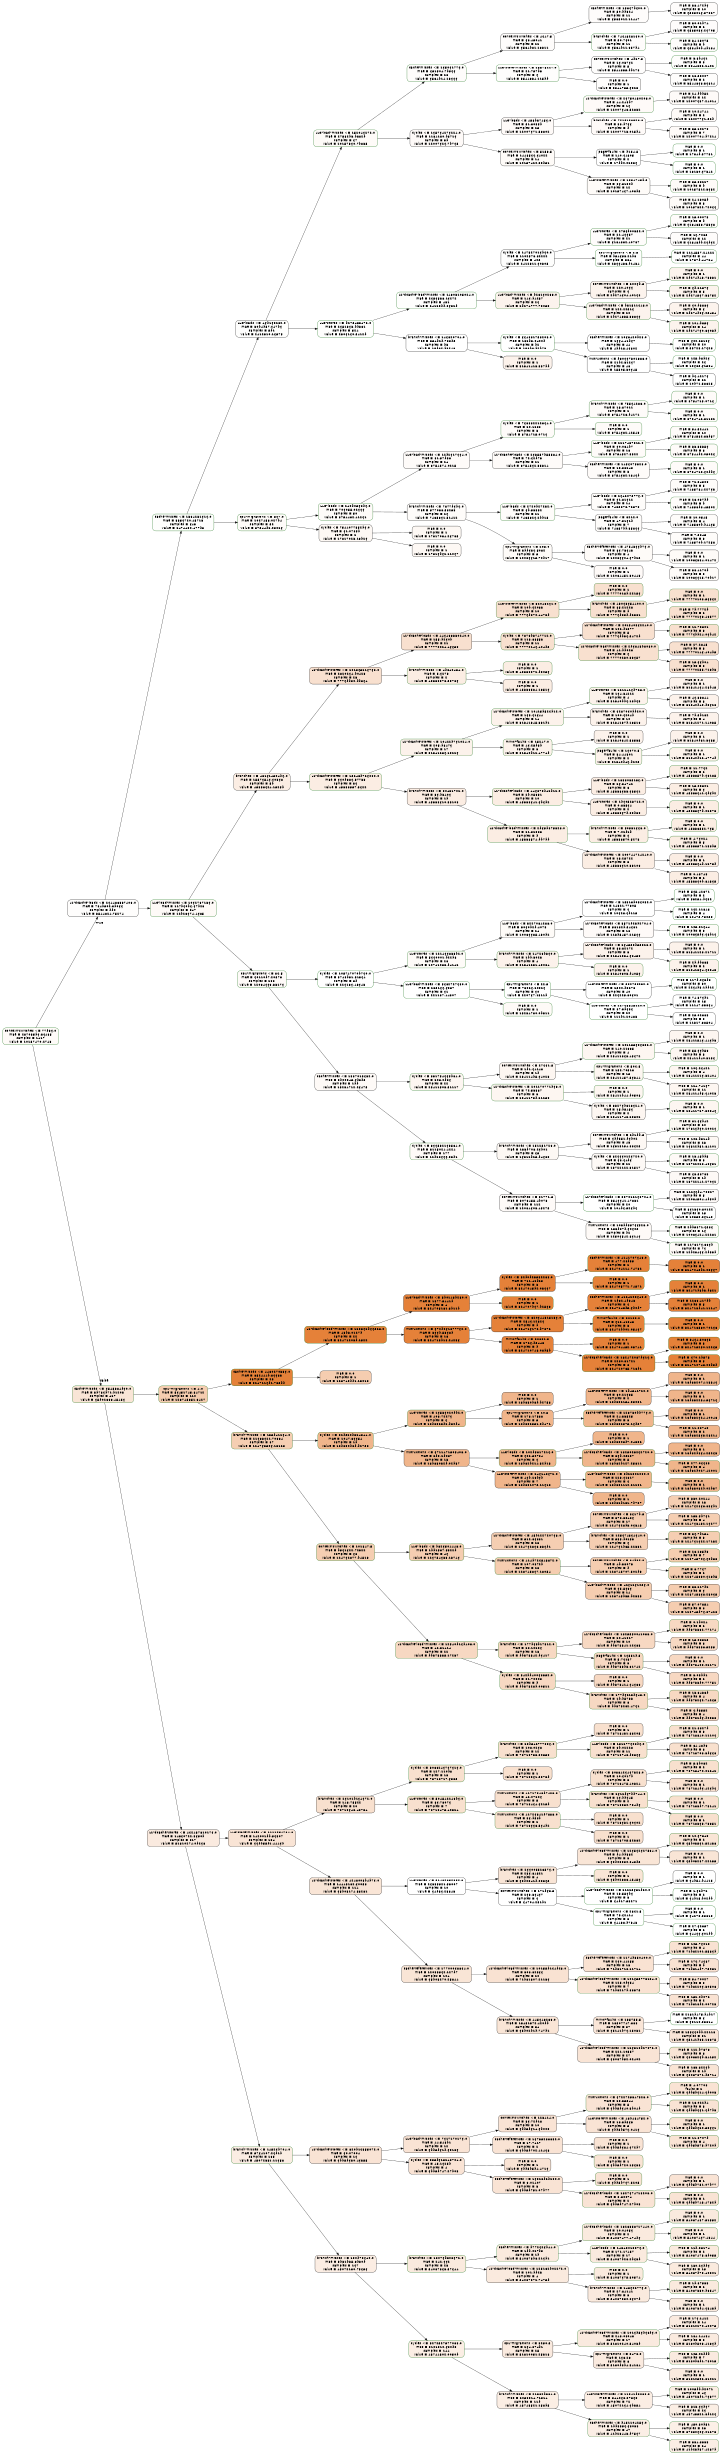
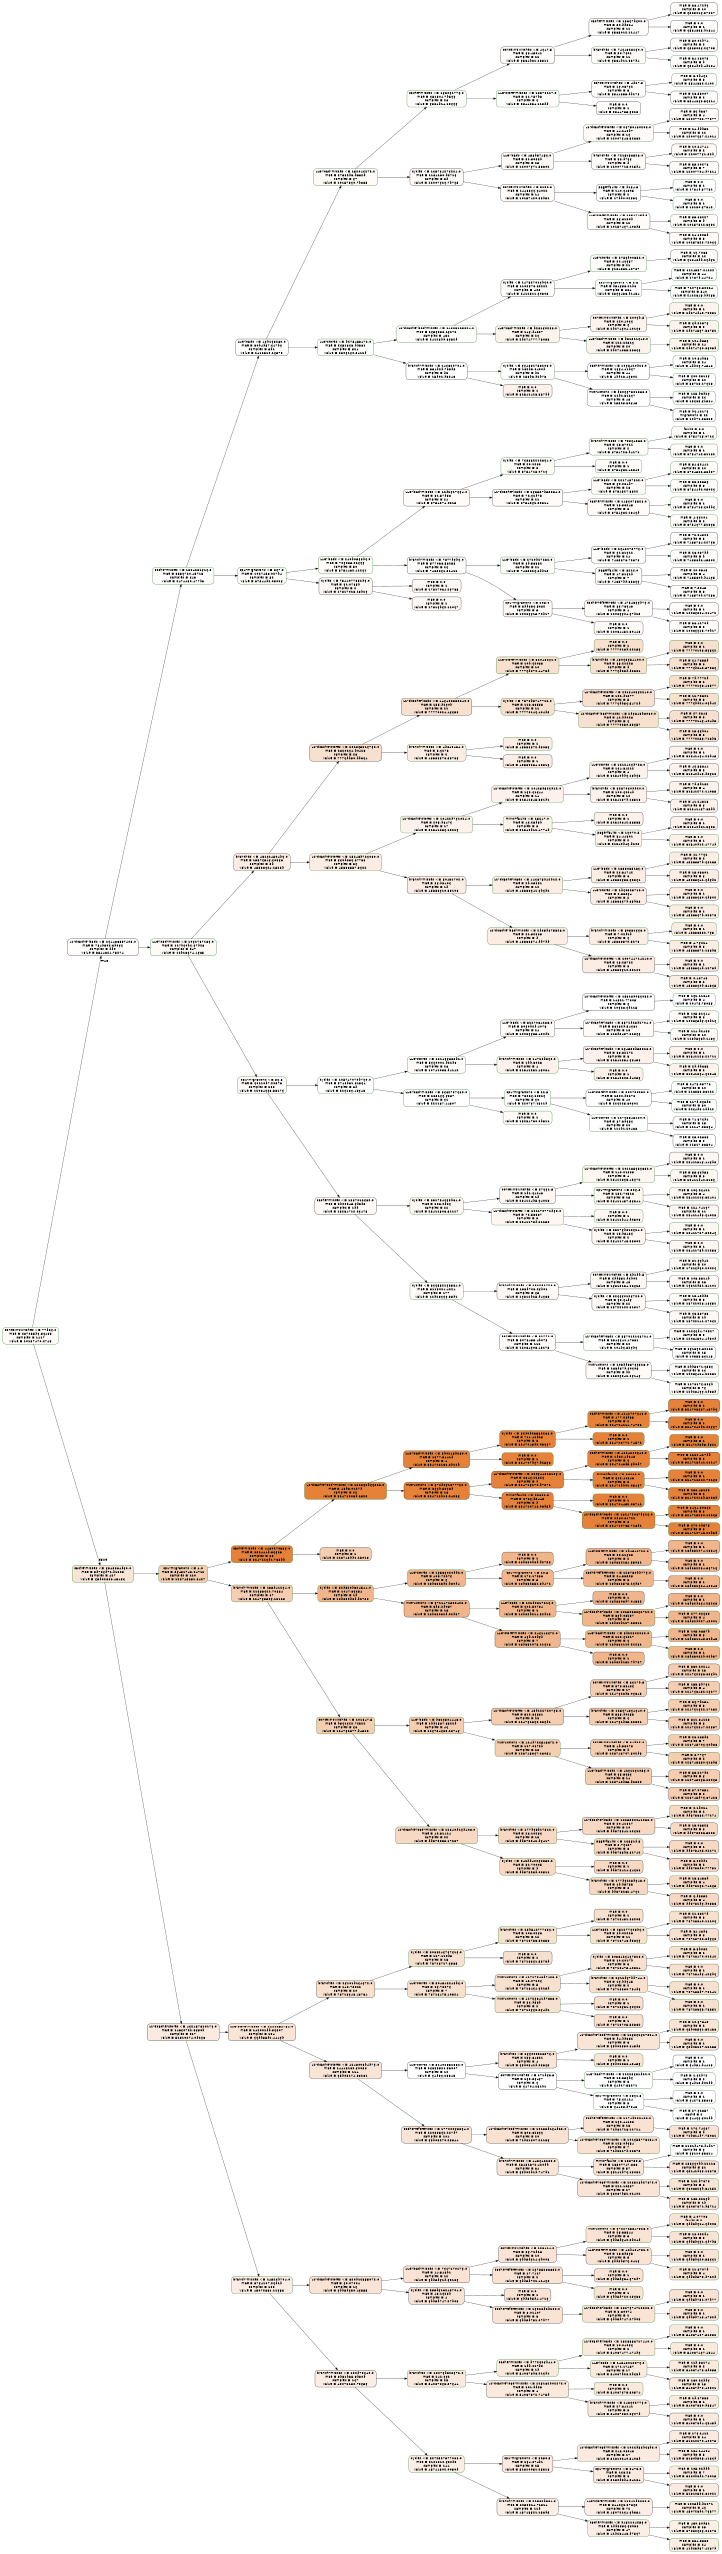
node "mae = 0.0 samples = 1 value = 6584835.91844": added
node "mae = 56.9387 samples = 4 value = 12007732.77377": added
node "mae = 15.00073 samples = 9 value = 6184858.75368": removed
node "mae = 710768.30824 samples = 340 value = 2412345.99253": added
node "mae = 60.93886 samples = 6 value = 29274986.05454": removed
node "mae = 10.34938 samples = 24 value = 49906.74548": added
node "mae = 96.42176 samples = 22 value = 10971.58825": label "mae = 96.42176 samples = 22 value = 10971.58825" -> "mae = 96.42176 migrations = 22 value = 10971.58825"
node "mae = 0.0 samples = 1 value = 8754715.0716": label "mae = 0.0 samples = 1 value = 8754715.0716" -> "faults = 0.0 samples = 1 value = 8754715.0716"
node "mae = 4.66104 samples = 2 value = 8754677.52365": added
node "mae = 64.78359 samples = 8 value = 77769843.57386": added
node "mae = 41.24313 samples = 6 value = 31341457.8599": added
node "mae = 0.0 samples = 1 value = 45338680.69502": added
node "mae = 565.42871 samples = 2 value = 53254.9632": removed
node "mae = 114.92433 samples = 10 value = 11395689.1486": added
node "mae = 2473.05778 samples = 10 value = 218838.38122": added
node "mae = 108.93149 samples = 23 value = 16312951.84101": label "mae = 108.93149 samples = 23 value = 16312951.84101" -> "mae = 108.33149 samples = 23 value = 16312951.84101"
node "mae = 0.0 samples = 1 value = 23411759.21258": added
node "mae = 0.0 samples = 1 value = 324703637.45796": added
node "mae = 11.88743 samples = 2 value = 189832563.28214": removed
node "mae = 258.45122 samples = 2 value = 324720159.50589": added
node "mae = 105.08579 samples = 5 value = 189831145.30943": added
node "mae = 311.84123 samples = 3 value = 124762347.22557": added
node "mae = 27.62857 samples = 2 value = 64466.60199": label "mae = 27.62857 samples = 2 value = 64466.60199" -> "mae = 27.62857 cache = 2 value = 64466.60199"
node "mae = 105.76013 samples = 4 value = 71982101.55869": removed
node "mae = 54.70027 samples = 5 value = 71982206.30508": removed
node "mae = 152.09072 samples = 2 value = 71981892.00723": removed
node "mae = 0.0 samples = 1 value = 69959767.5205": removed
node "mae = 313.66967 samples = 26 value = 43743521.89126": removed
